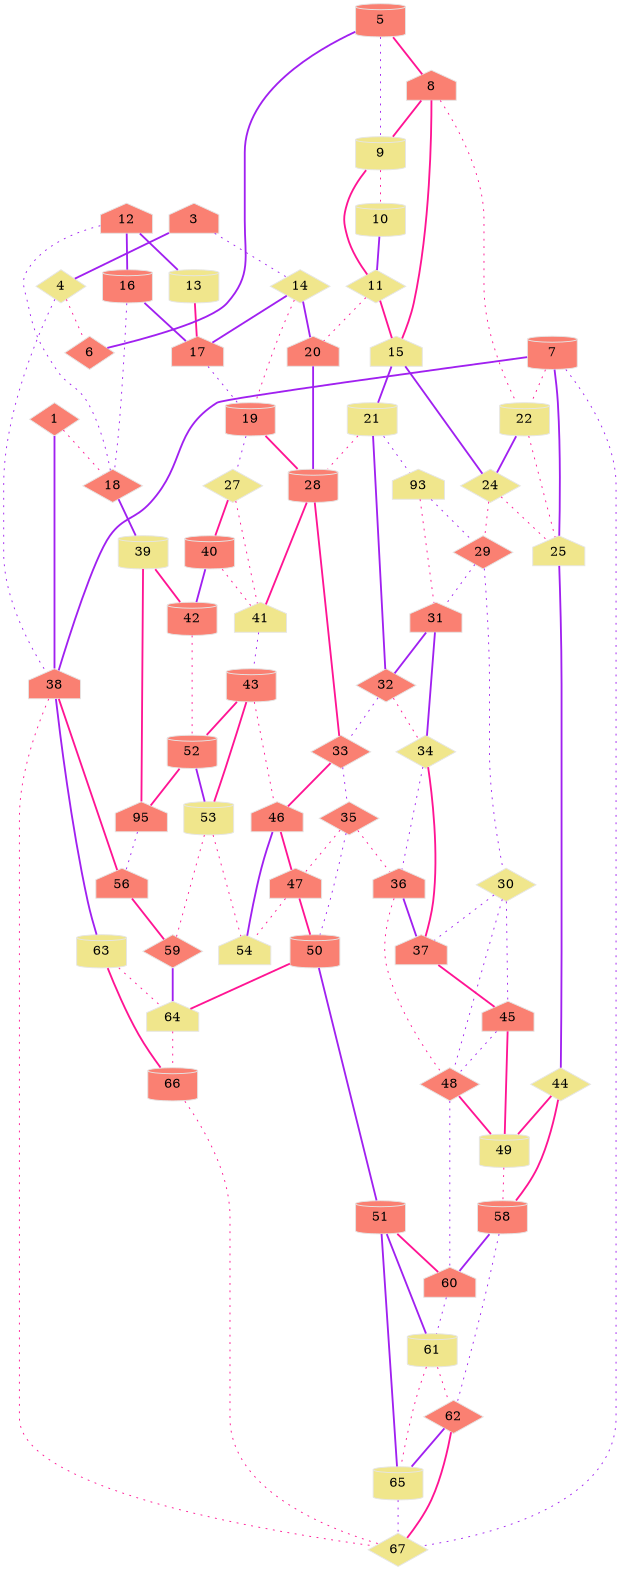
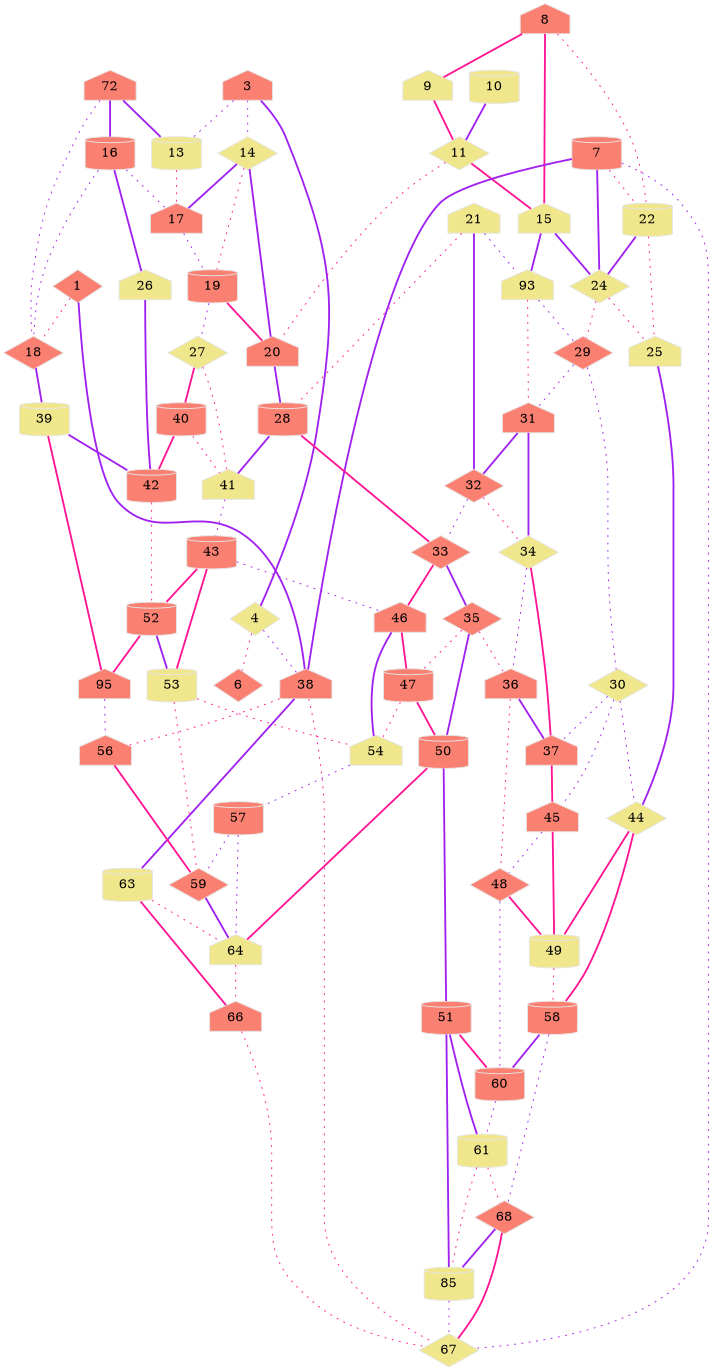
node "5": removed
edge "3" -- "13": added
node "9": shape cylinder -> house
edge "9" -- "10": removed
node "12": label "12" -> "72"
node "26": added
edge "13" -- "17": style bold -> dotted
edge "16" -- "17": style bold -> dotted
edge "15" -- "21": now "15" -- "93"
node "21": shape cylinder -> house
edge "19" -- "28": now "19" -- "20"
edge "7" -- "25": now "7" -- "24"
edge "28" -- "41": color deeppink -> purple
edge "39" -- "42": color deeppink -> purple
edge "40" -- "42": color purple -> deeppink
edge "43" -- "46": color deeppink -> purple
edge "38" -- "56": style bold -> dotted
edge "33" -- "35": style dotted -> bold
node "57": added
edge "35" -- "50": style dotted -> bold
node "47": shape house -> cylinder
edge "30" -- "48": now "30" -- "44"
node "66": shape cylinder -> house
node "60": shape house -> cylinder
node "62": label "62" -> "68"
node "65": label "65" -> "85"
